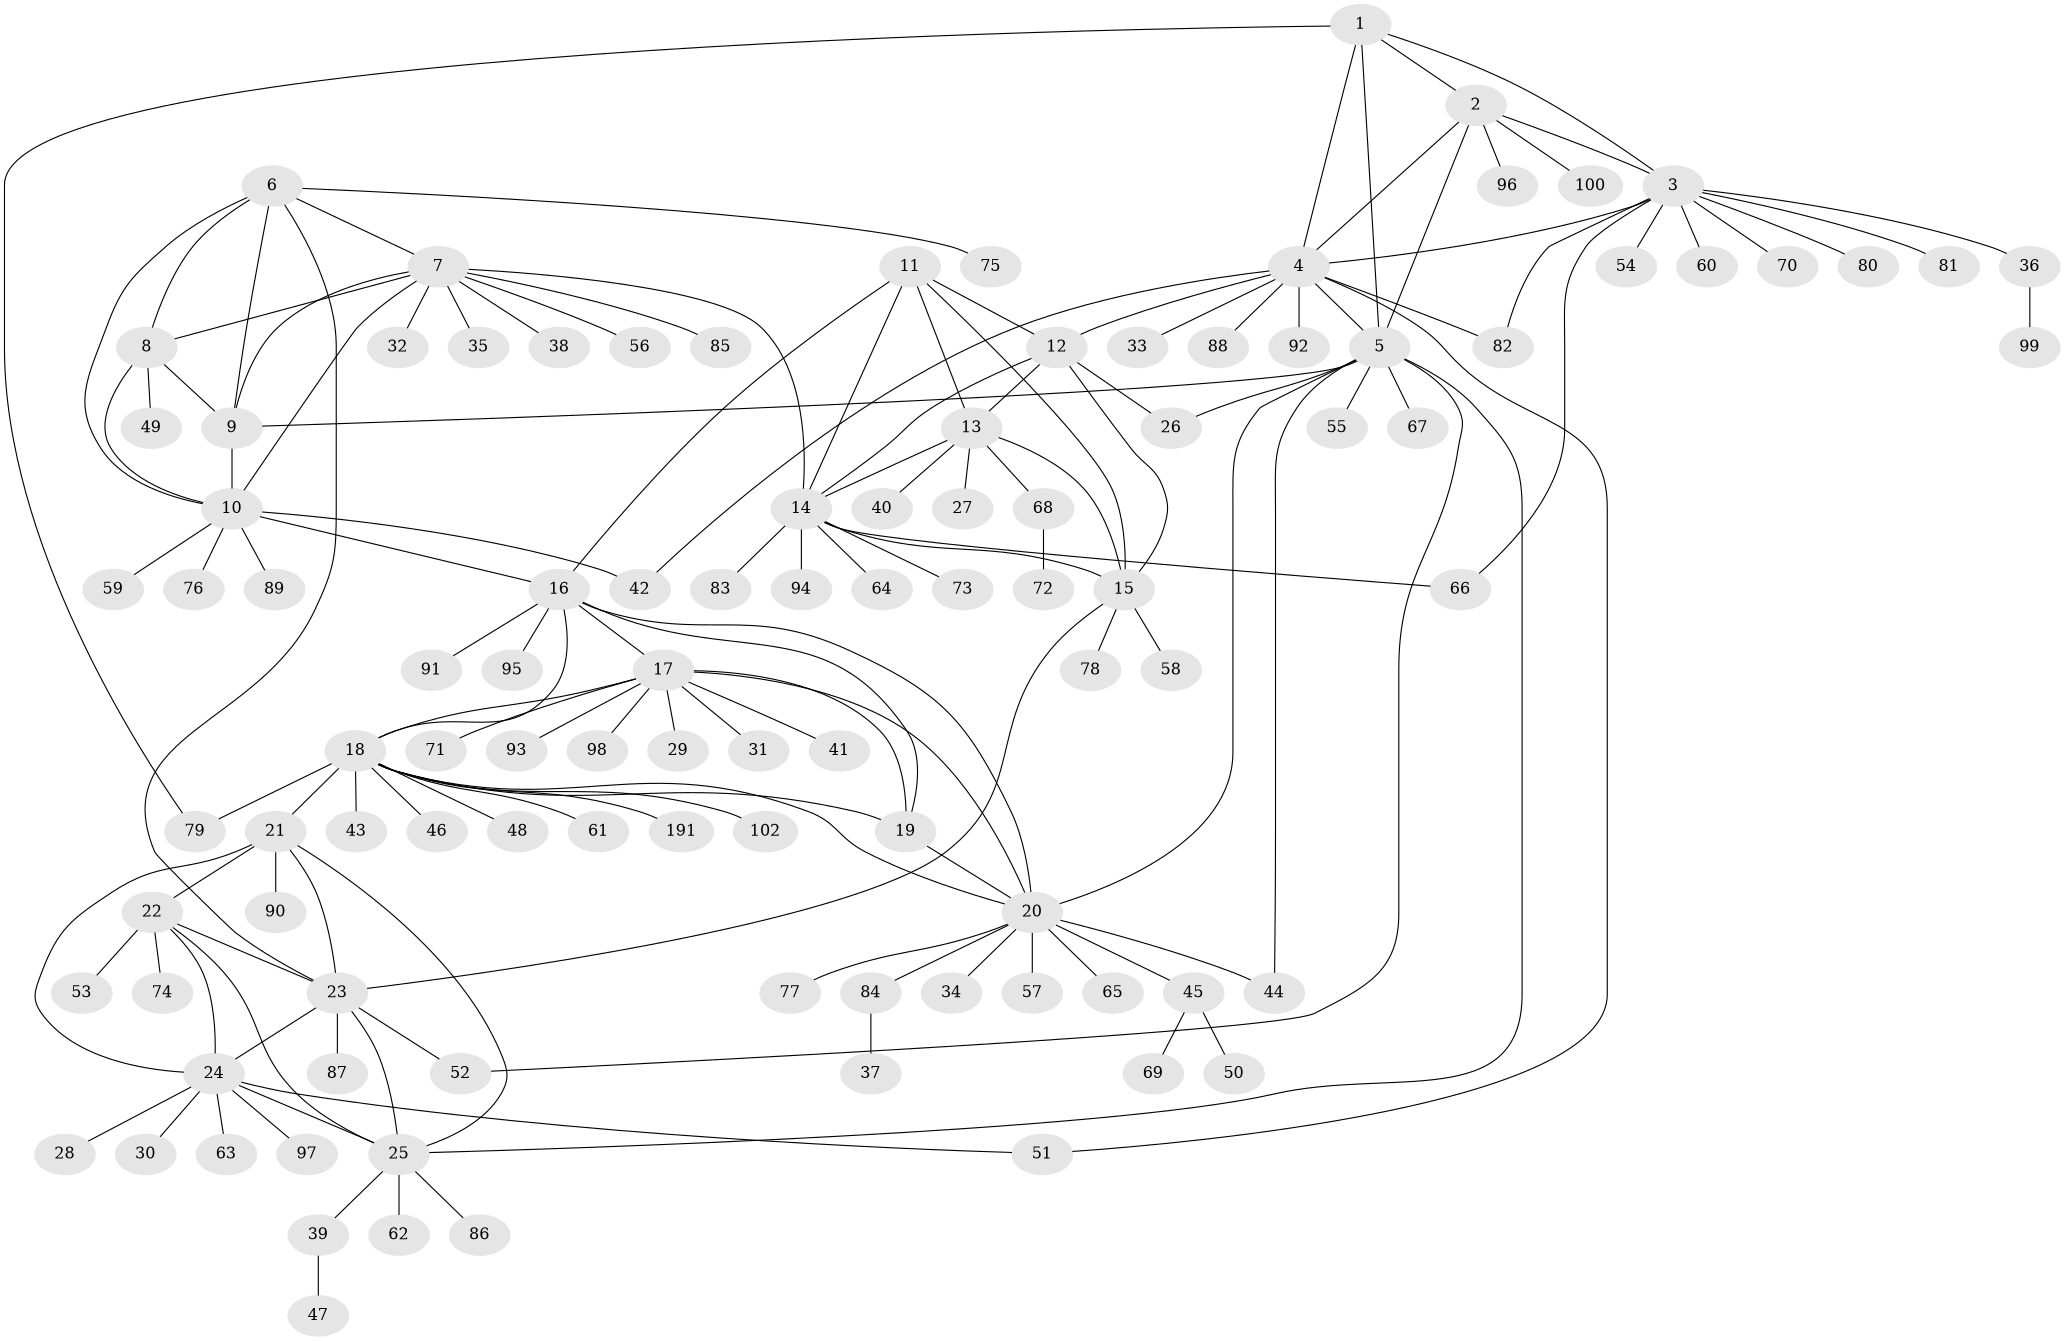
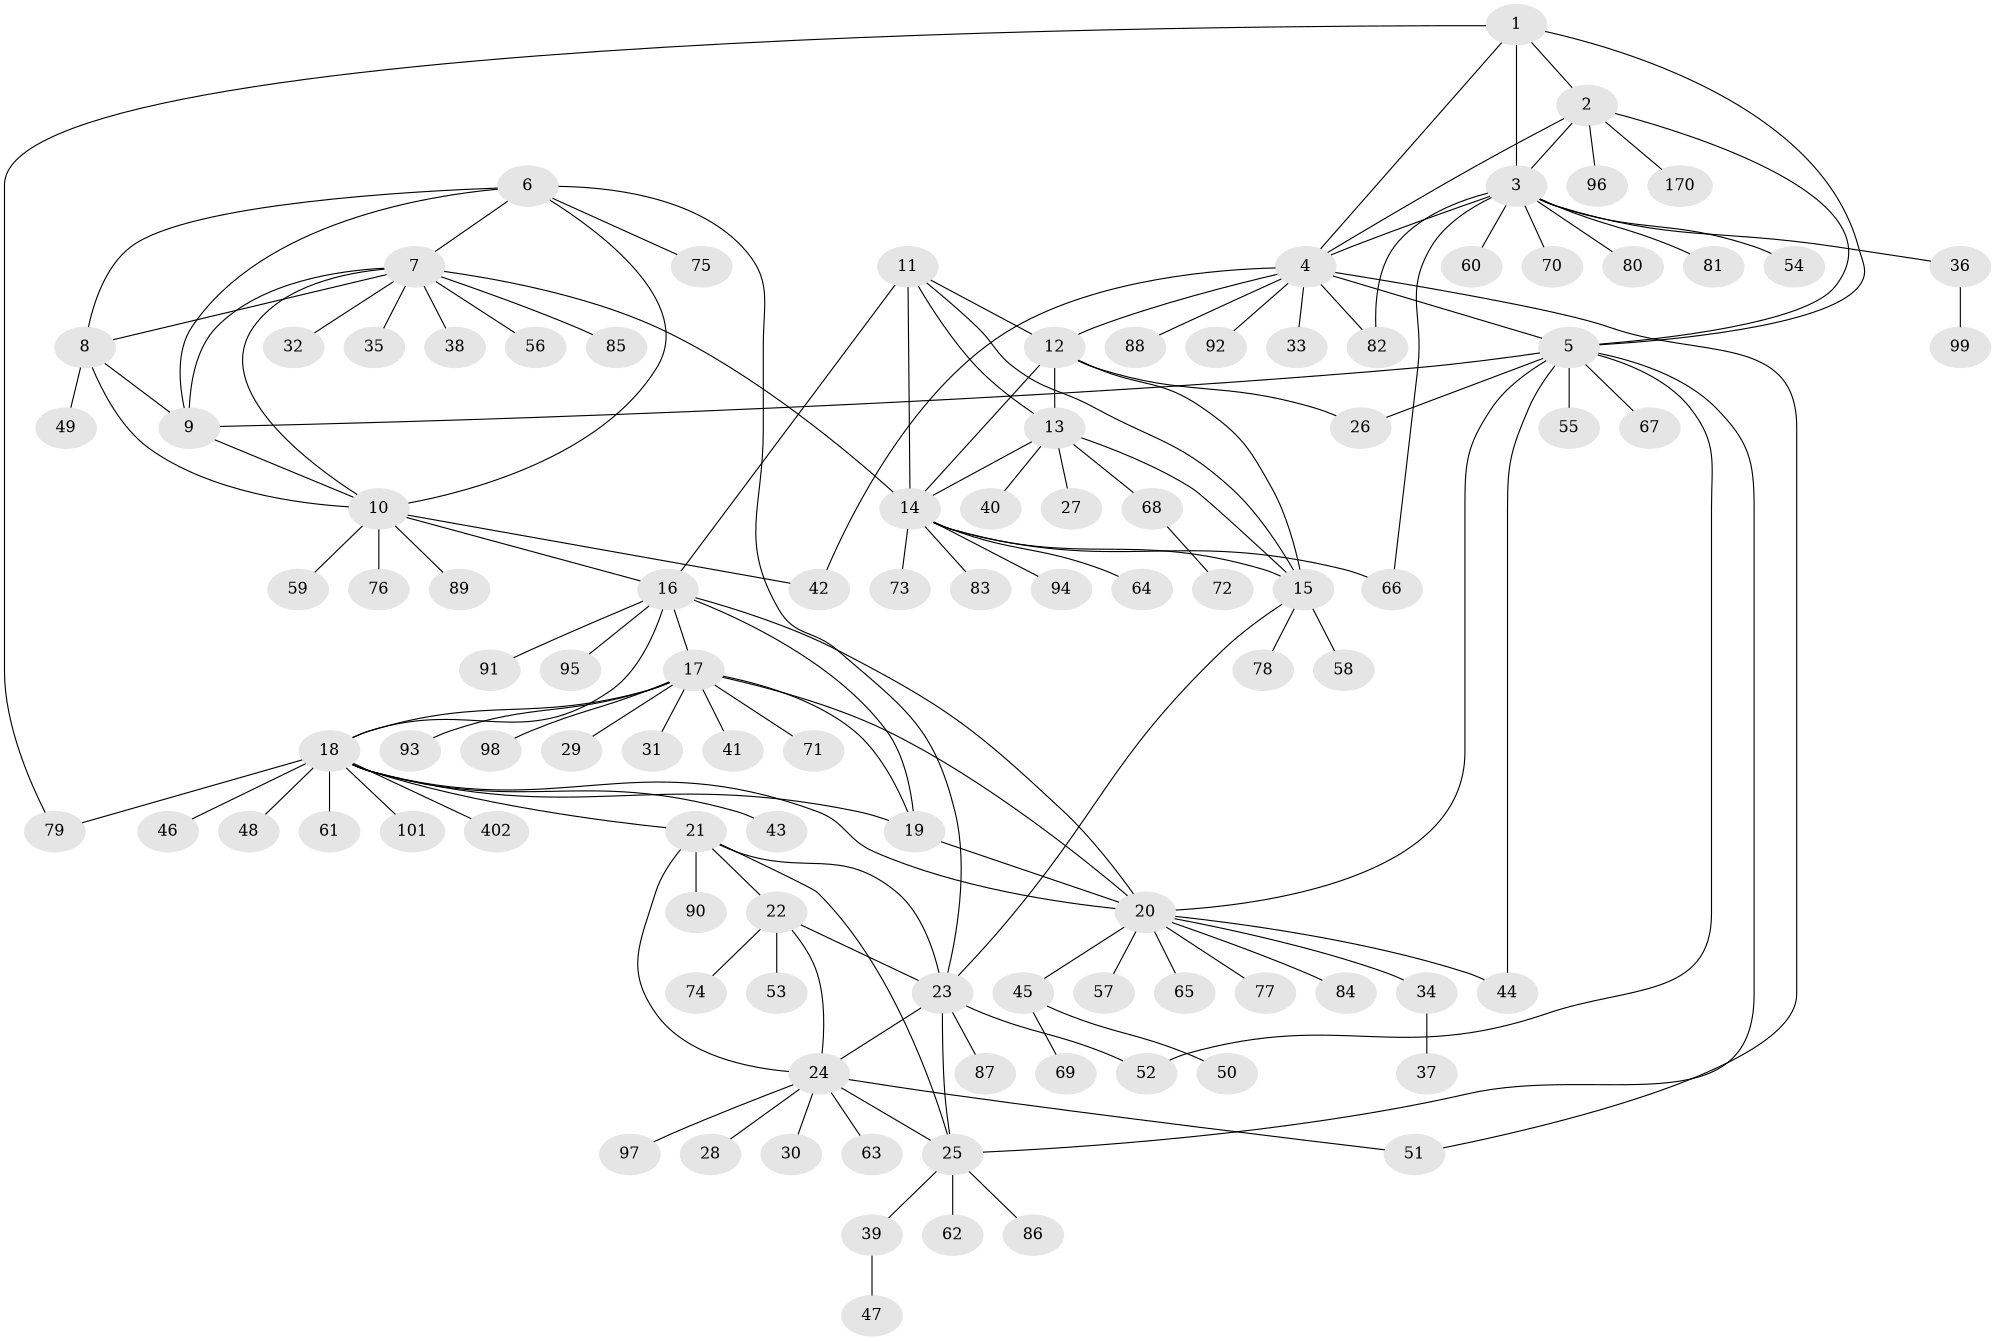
node "100": label "100" -> "170"
node "191": label "191" -> "101"
node "102": label "102" -> "402"
edge "84" -- "37": now "34" -- "37"
edge "22" -- "25": removed
